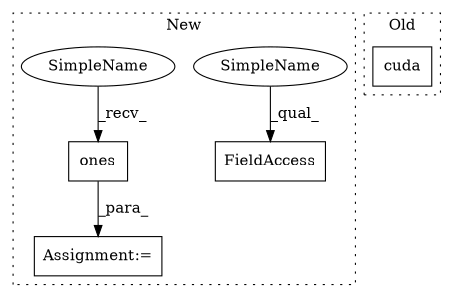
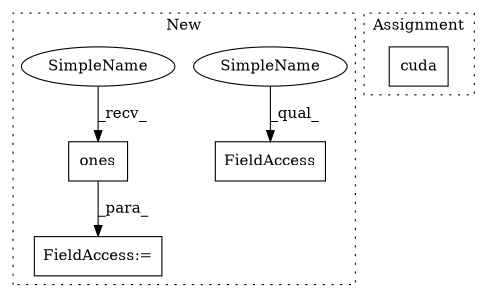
cluster "Old": label "Old" -> "Assignment"
node "Assignment:=": label "Assignment:=" -> "FieldAccess:="
